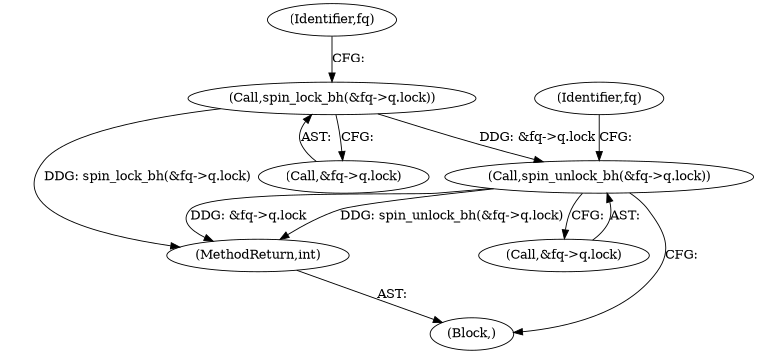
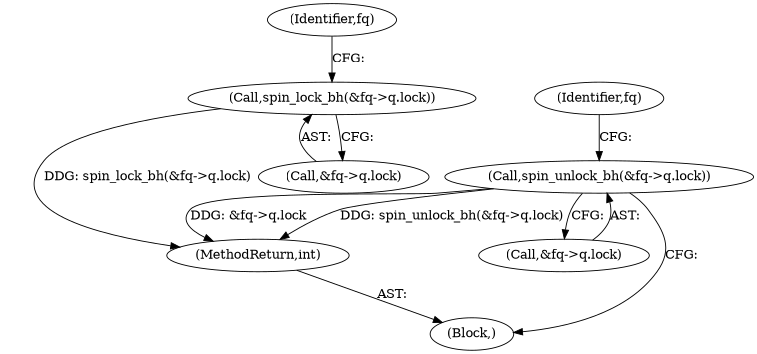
edge "(Call,spin_lock_bh(&fq->q.lock))" -> "(Call,spin_unlock_bh(&fq->q.lock))": removed, label "DDG: &fq->q.lock"
